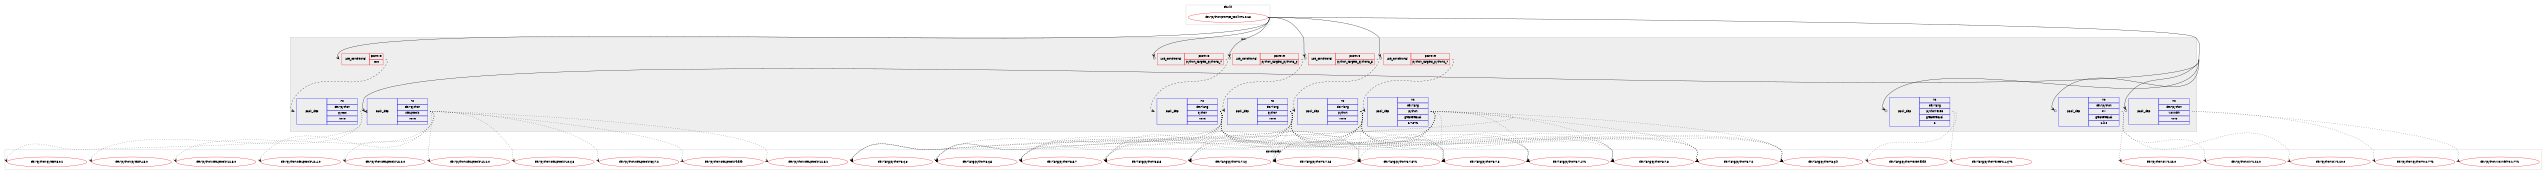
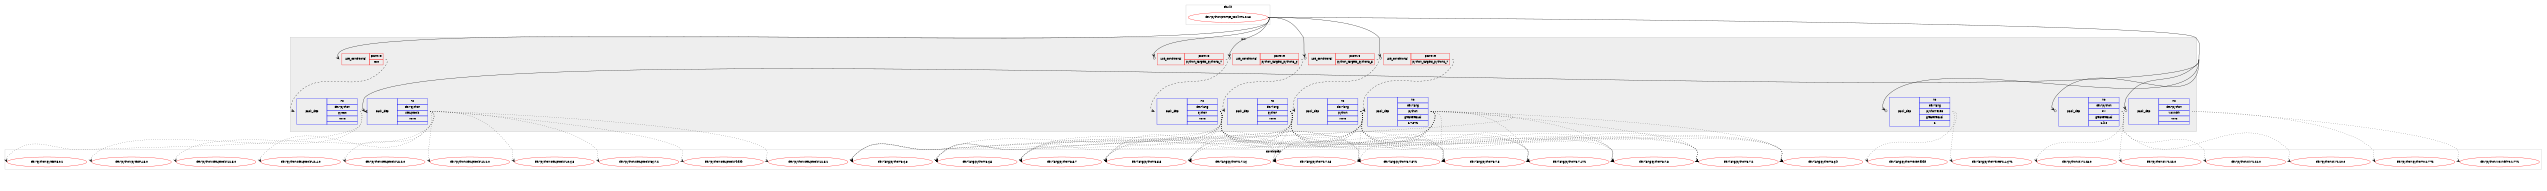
node "dev-python/six-1.13.0": added
